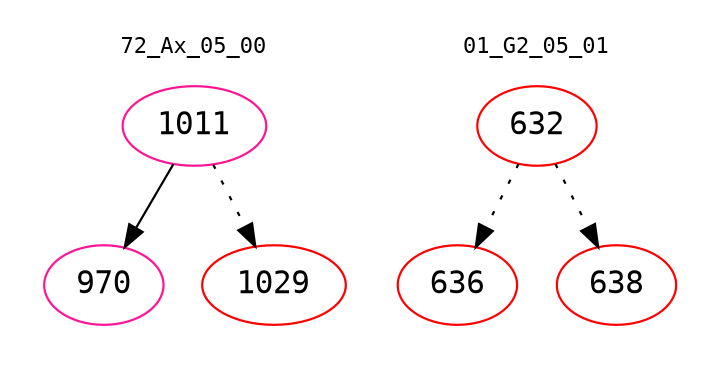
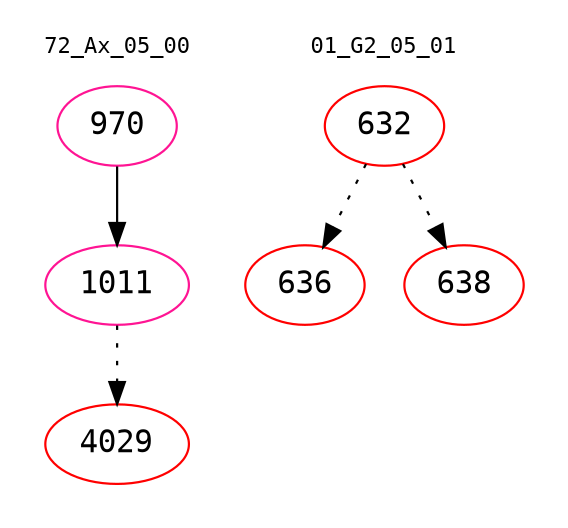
edge "1011" -> "970": reversed
node "1029": label "1029" -> "4029"
